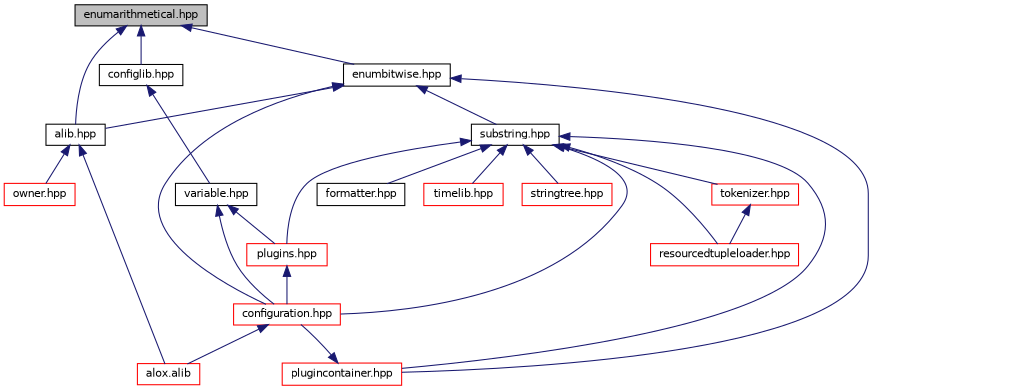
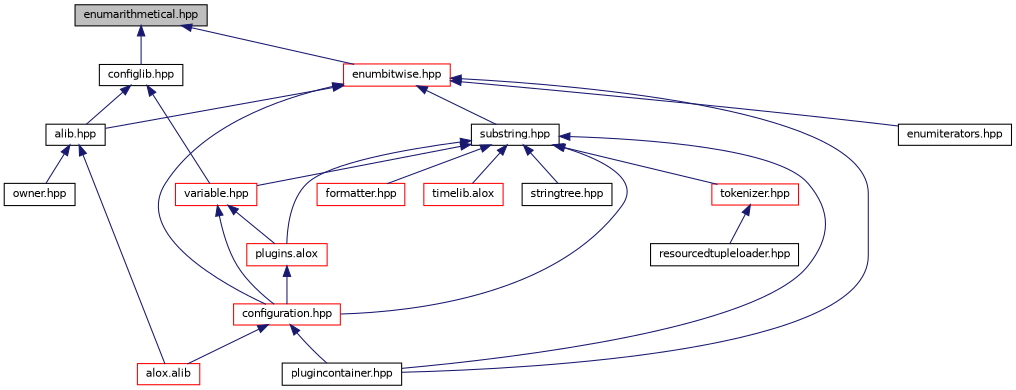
edge "alib.hpp" -> "enumarithmetical.hpp": now "alib.hpp" -> "configlib.hpp"
node "enumbitwise.hpp": color black -> red
node "enumiterators.hpp": added
edge "resourcedtupleloader.hpp" -> "substring.hpp": now "variable.hpp" -> "substring.hpp"
node "owner.hpp": color red -> black
node "variable.hpp": color black -> red
node "formatter.hpp": color black -> red
node "timelib.hpp": label "timelib.hpp" -> "timelib.alox"
node "stringtree.hpp": color red -> black
node "plugins.hpp": label "plugins.hpp" -> "plugins.alox"
node "resourcedtupleloader.hpp": color red -> black
edge "configuration.hpp" -> "plugincontainer.hpp": reversed
node "plugincontainer.hpp": color red -> black
